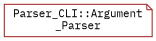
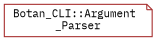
node "Parser_CLI::Argument _Parser": label "Parser_CLI::Argument _Parser" -> "Botan_CLI::Argument _Parser"
